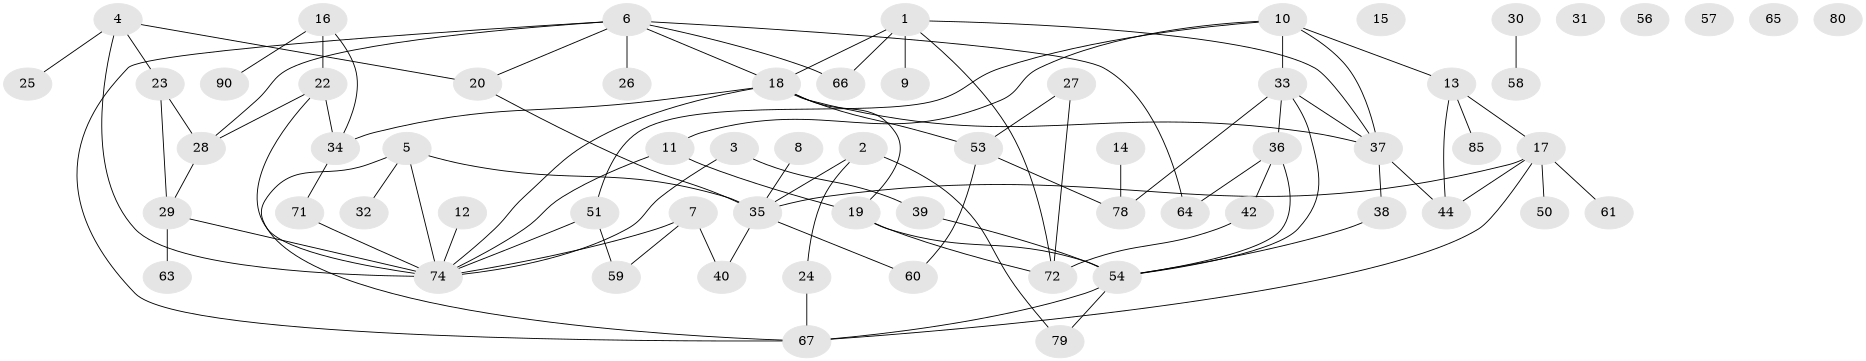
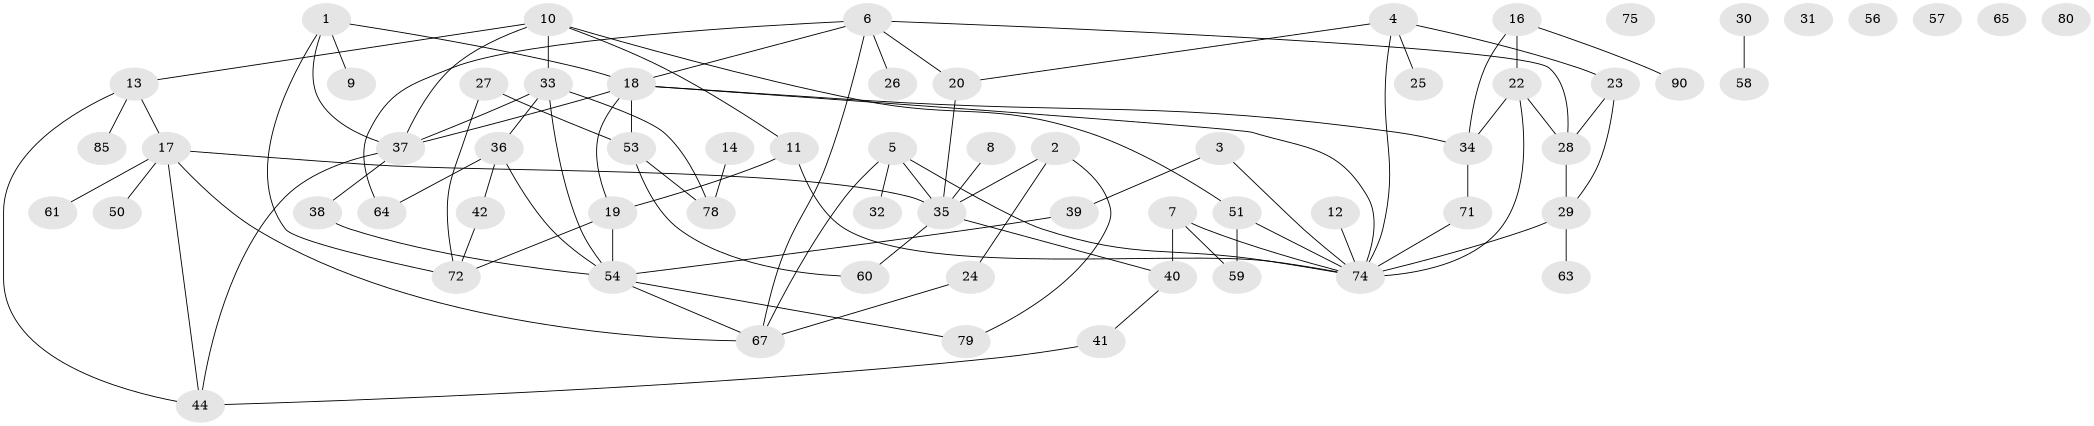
node "15": label "15" -> "75"
node "66": removed
node "41": added
